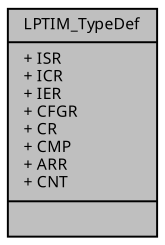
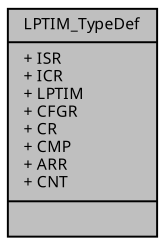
node "LPTIM_TypeDef": text "+ IER" -> "+ LPTIM"
